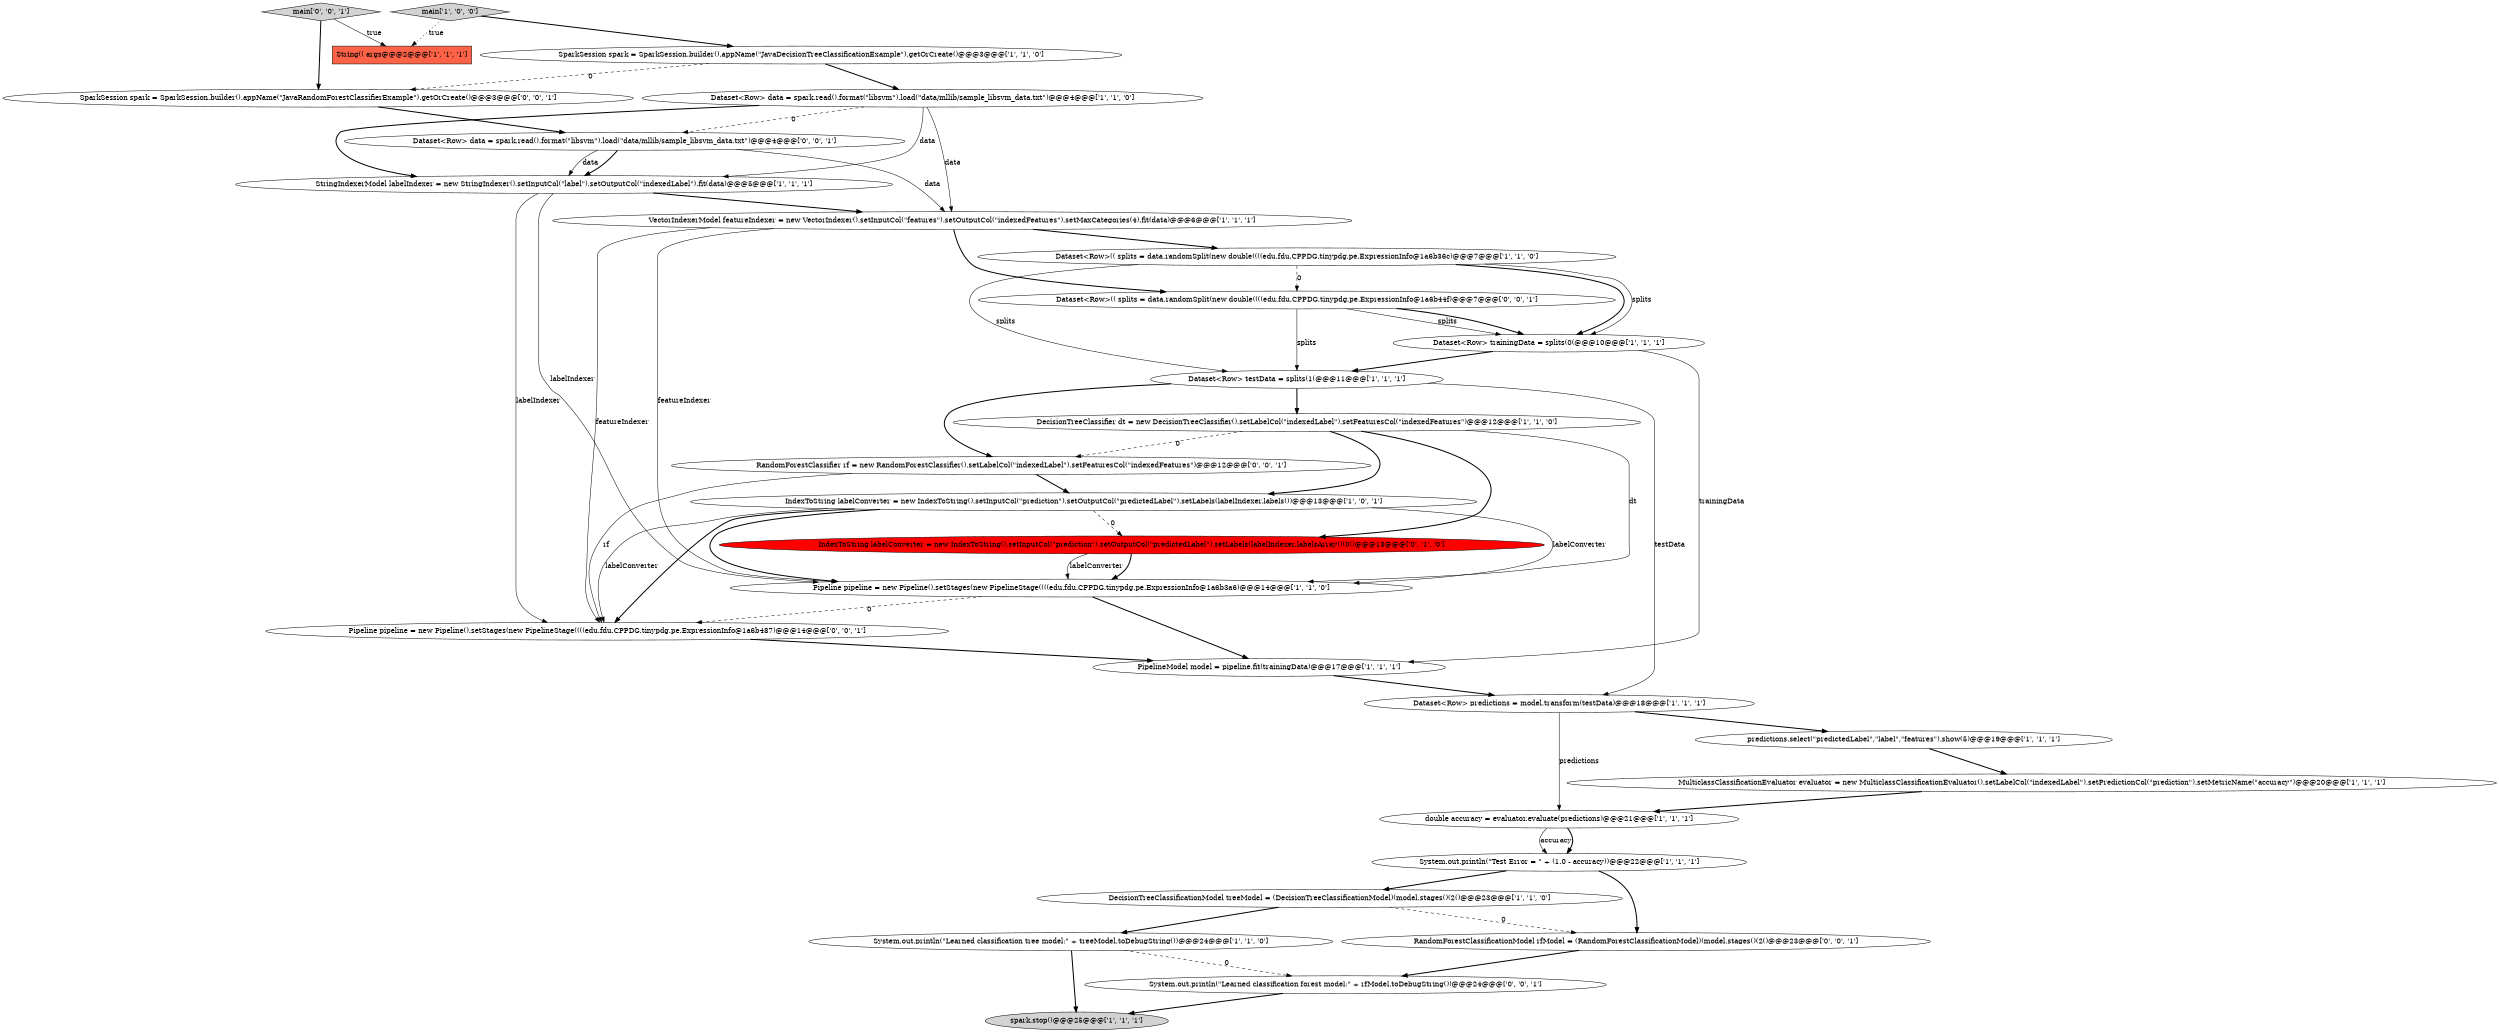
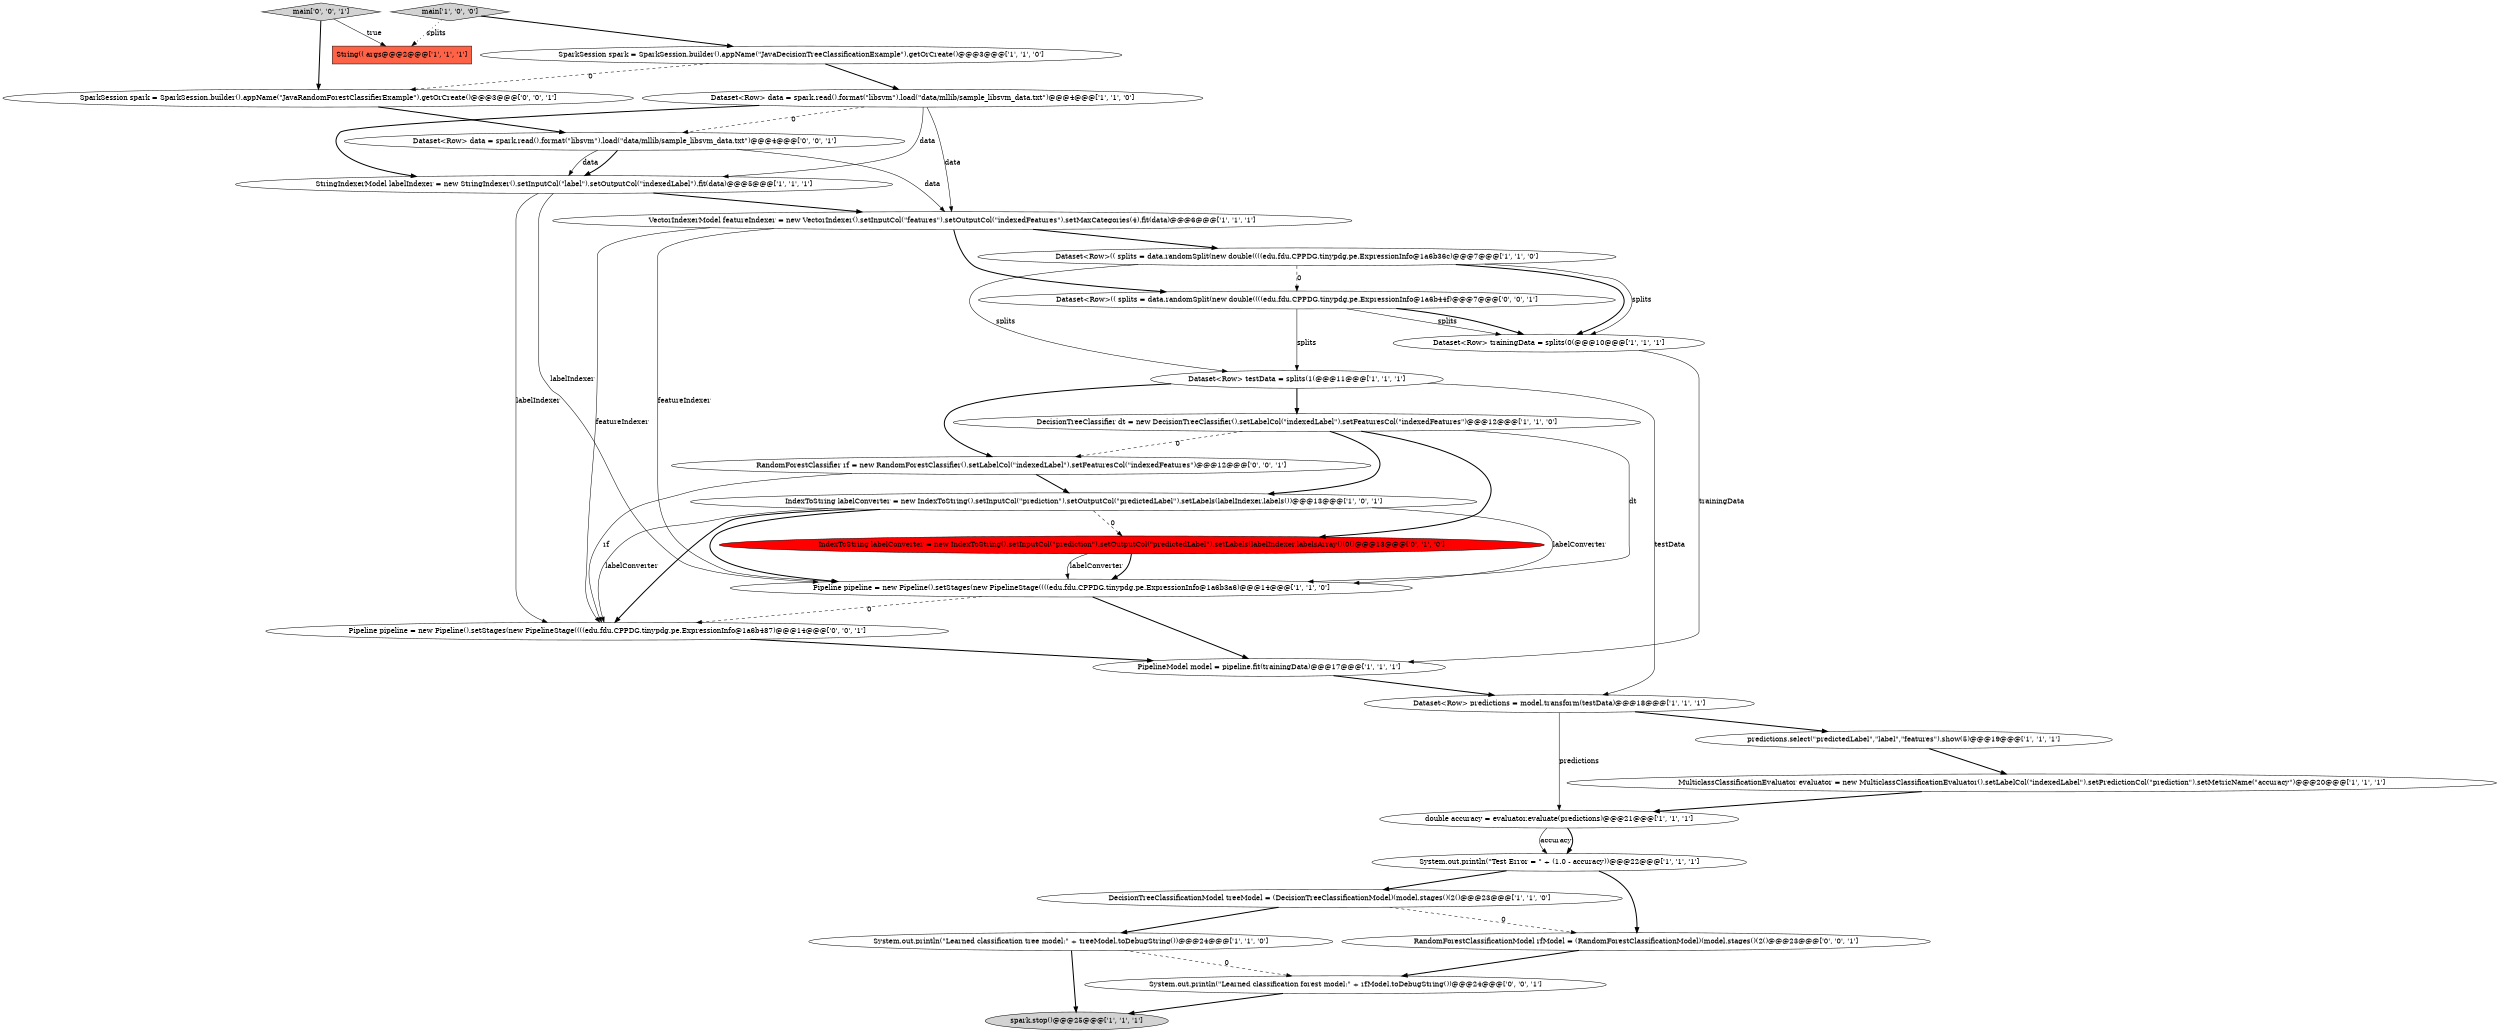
edge "main['1', '0', '0']" -> "String(( args@@@2@@@['1', '1', '1']": label "true" -> "splits"
edge "Dataset<Row> trainingData = splits(0(@@@10@@@['1', '1', '1']" -> "Dataset<Row> testData = splits(1(@@@11@@@['1', '1', '1']": removed
